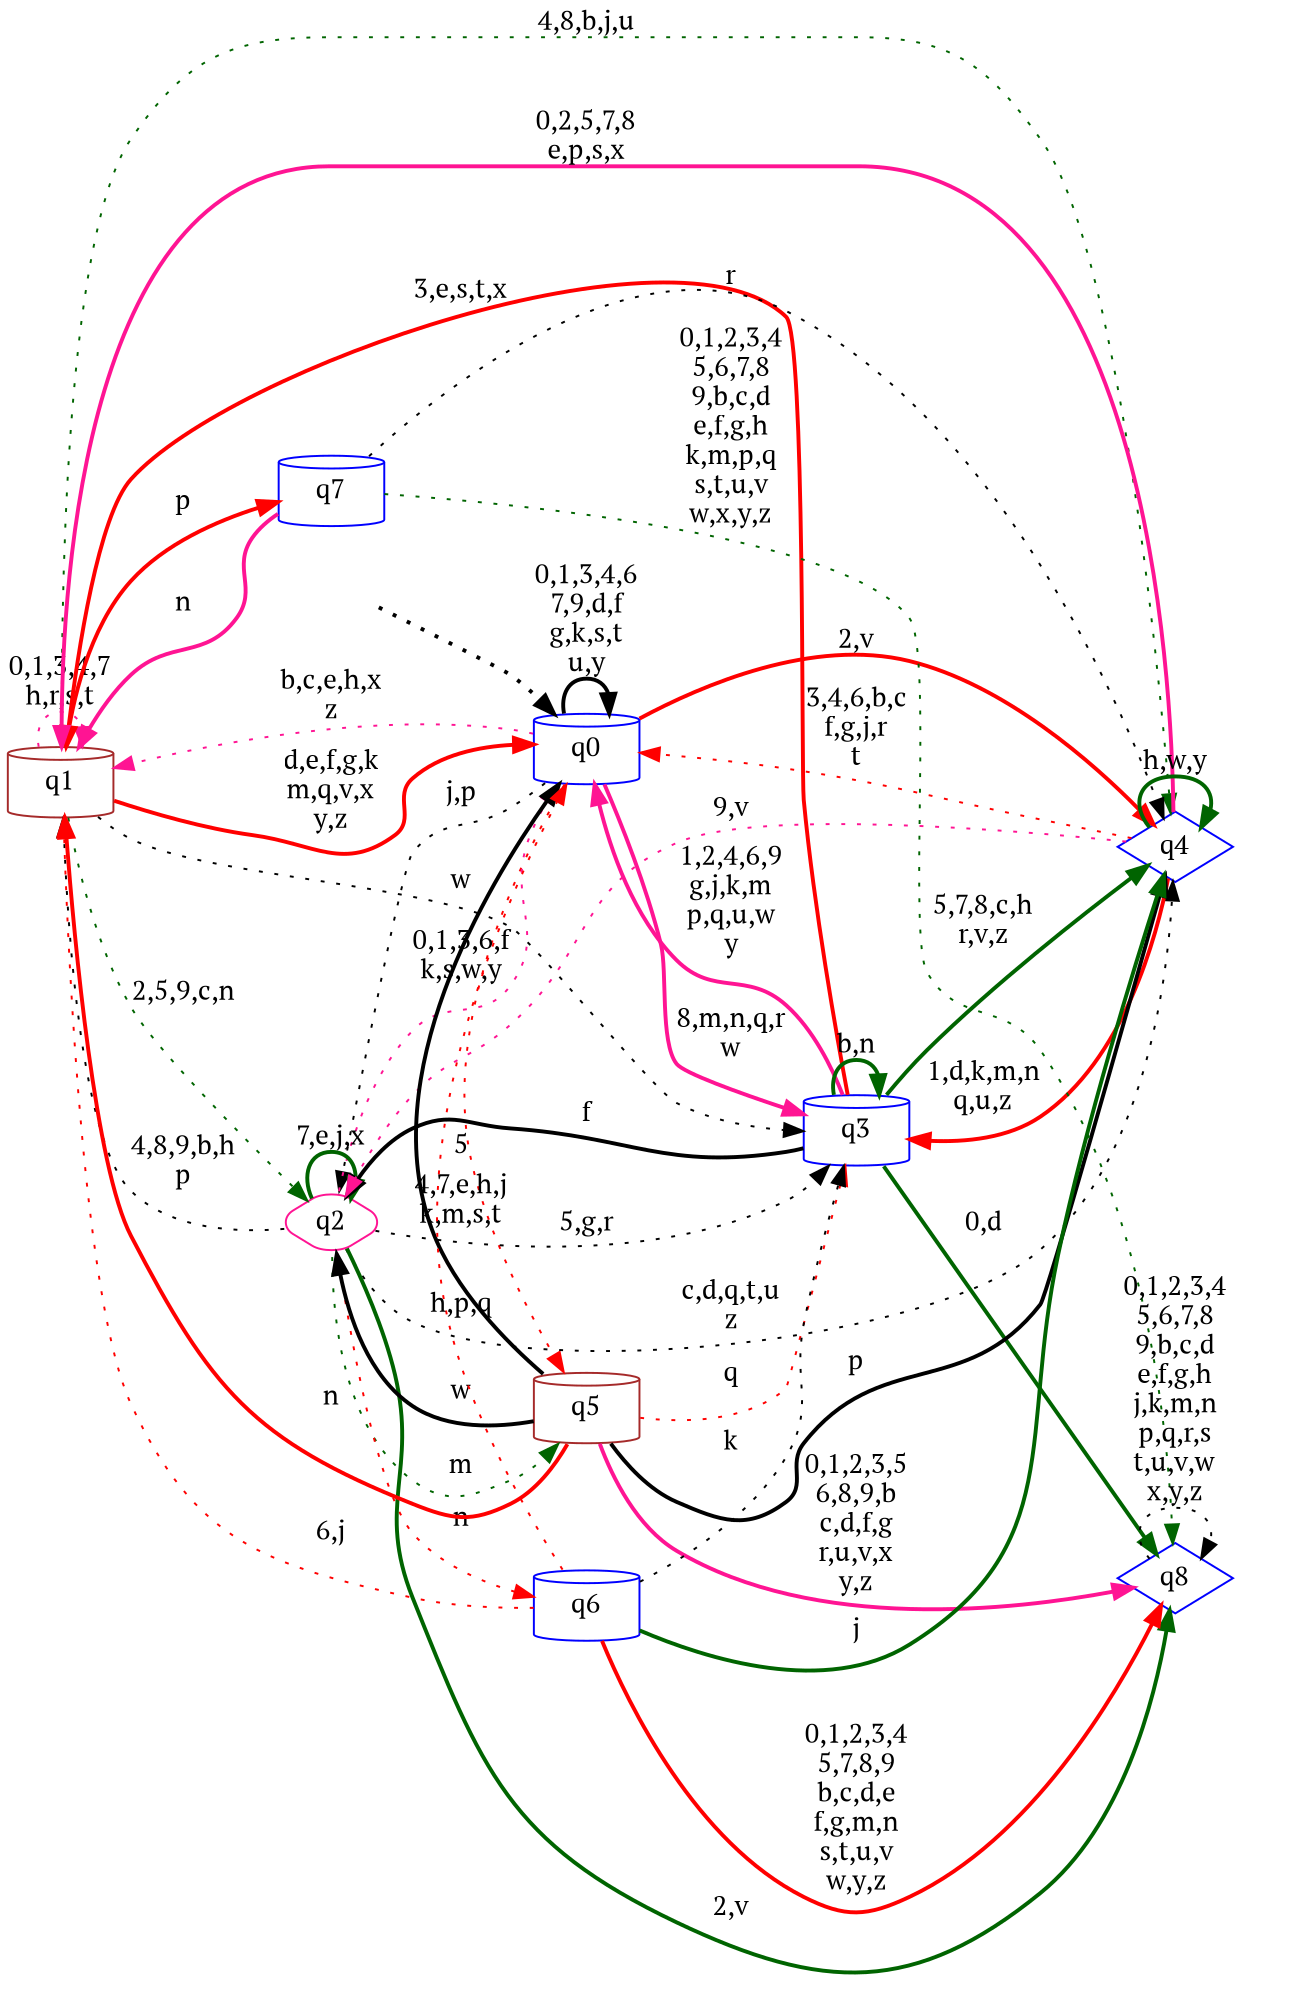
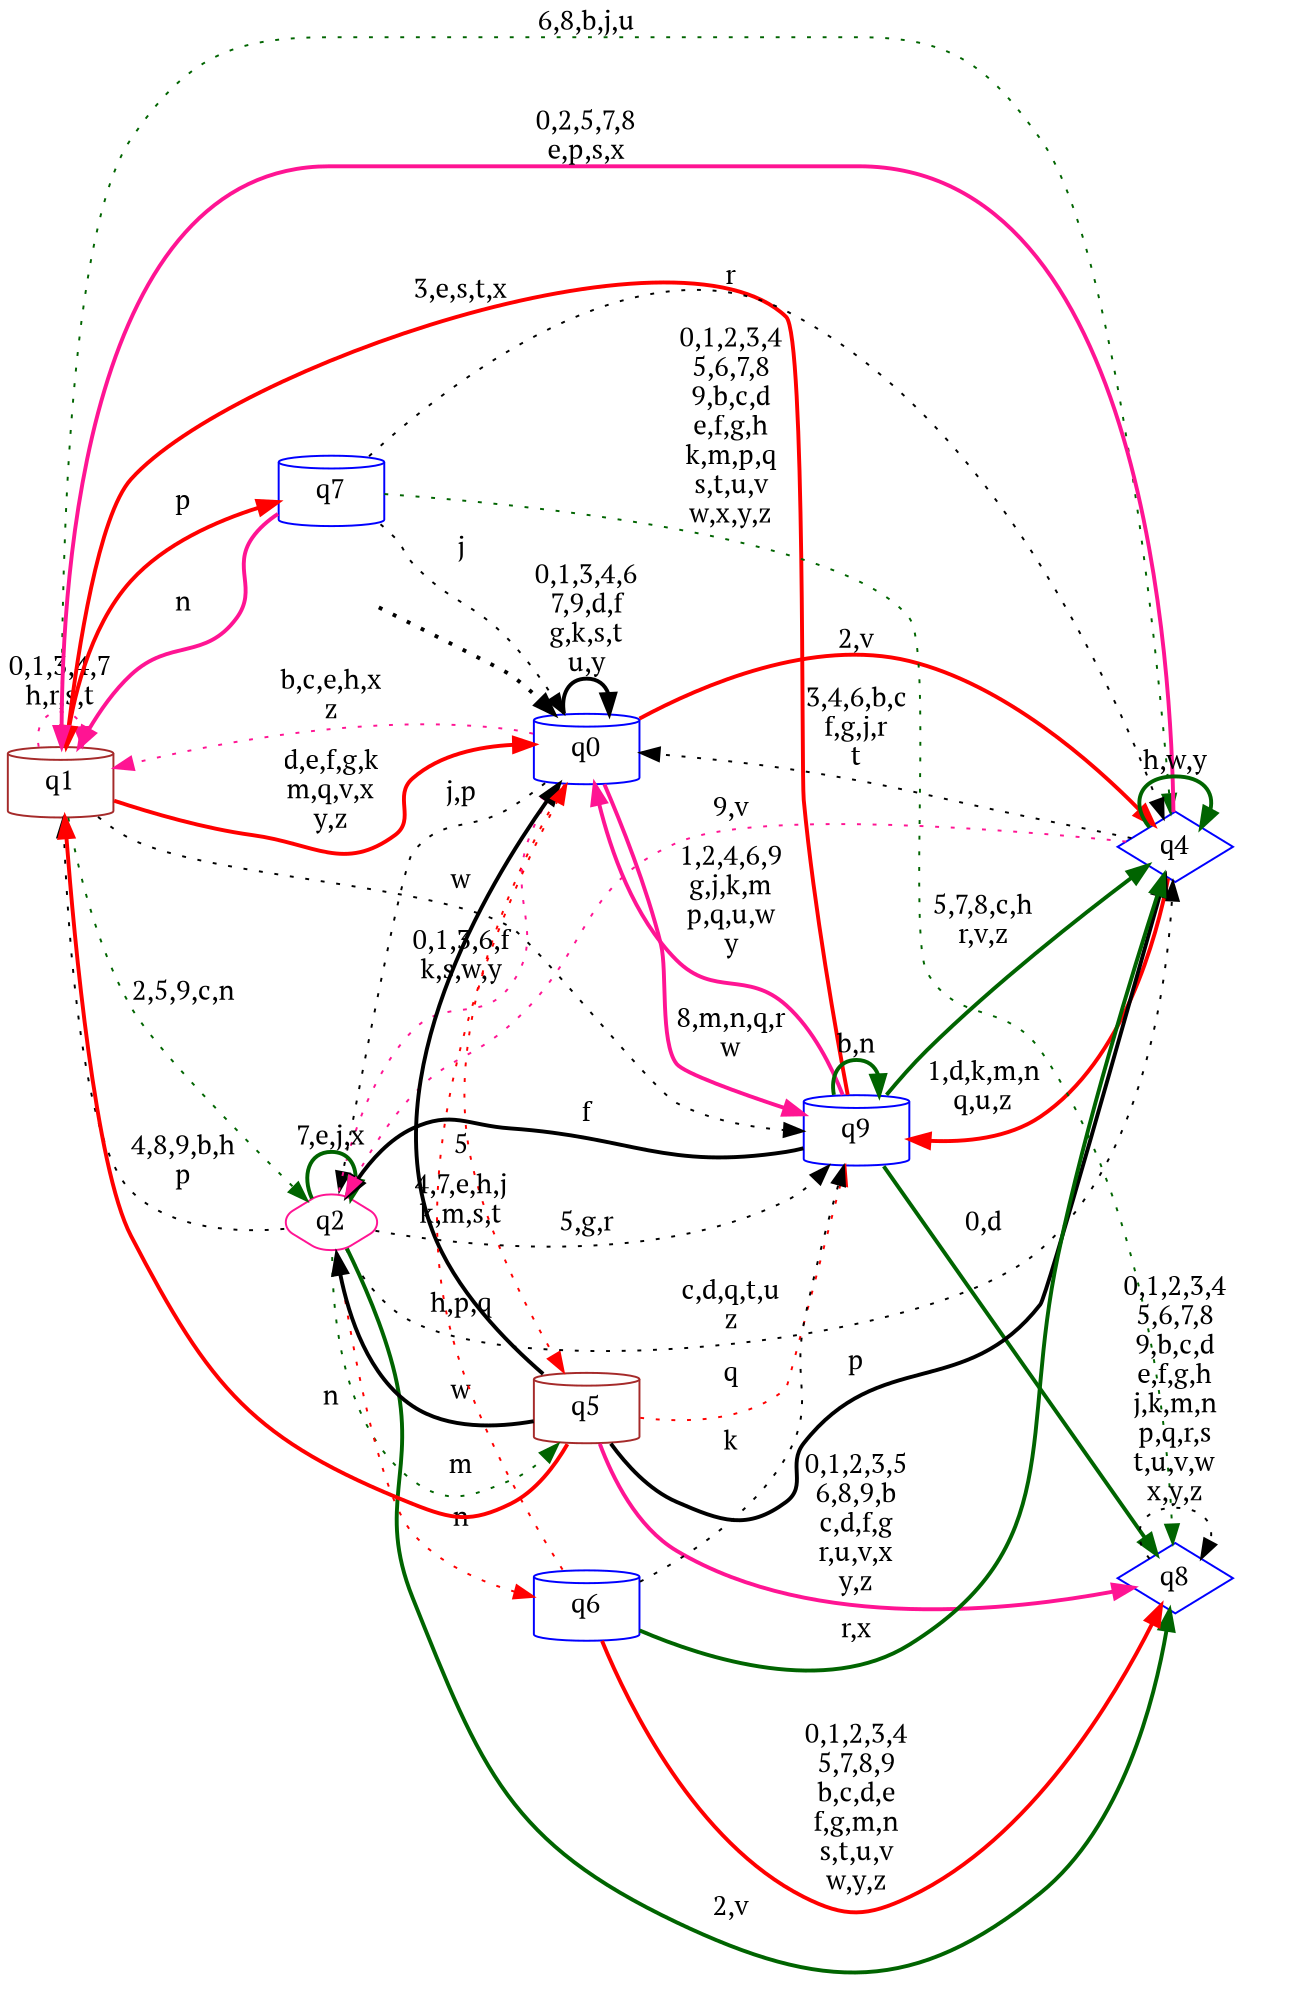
edge "q1" -> "q4": label "4,8,b,j,u" -> "6,8,b,j,u"
edge "q7" -> "q0": added, label "j"
edge "q4" -> "q0": color red -> black
node "q3": label "q3" -> "q9"
edge "q6" -> "q1": removed, label "6,j"
edge "q6" -> "q4": label "j" -> "r,x"
